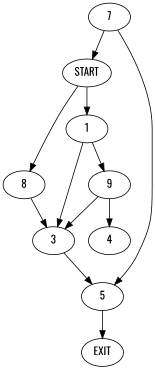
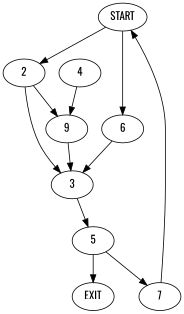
node "1": label "1" -> "2"
edge "7" -> "5": reversed
node "8": label "8" -> "6"
edge "9" -> "4": reversed
